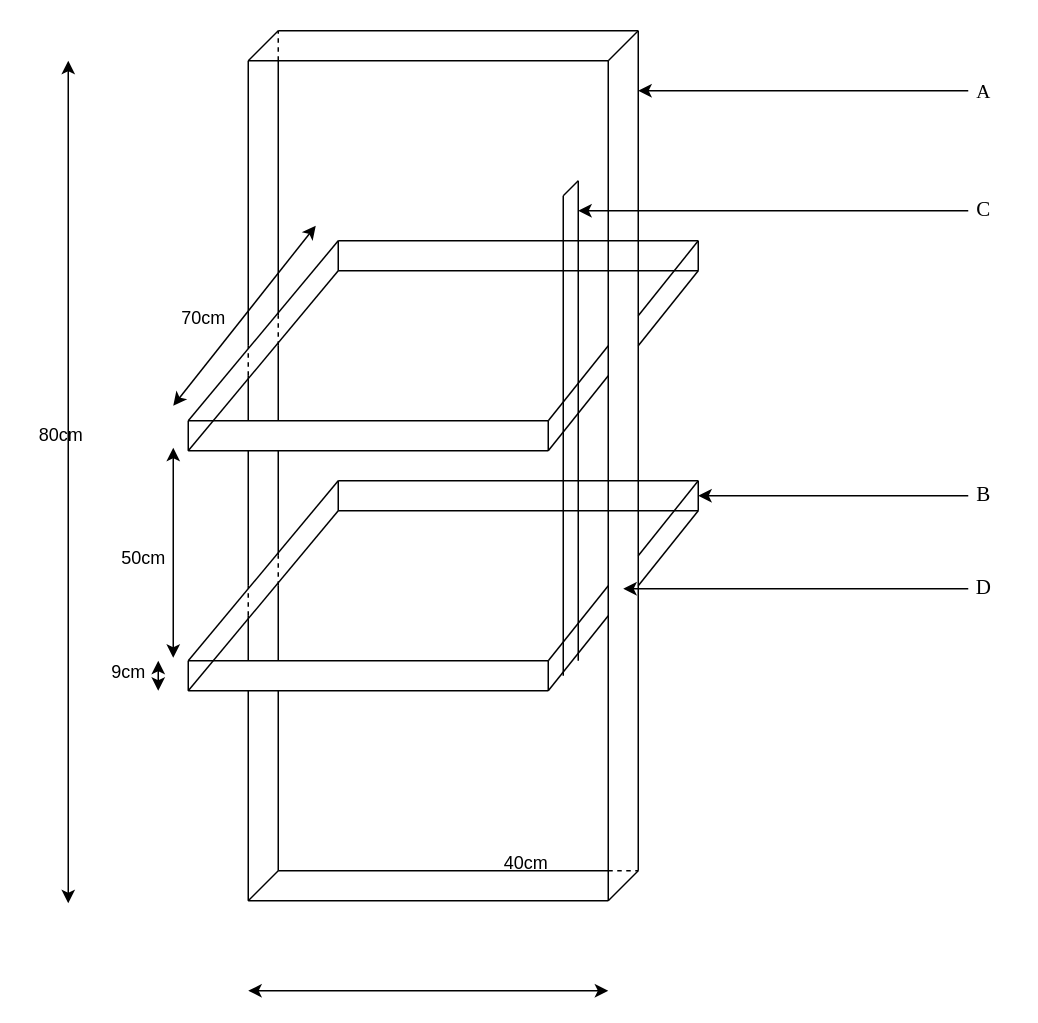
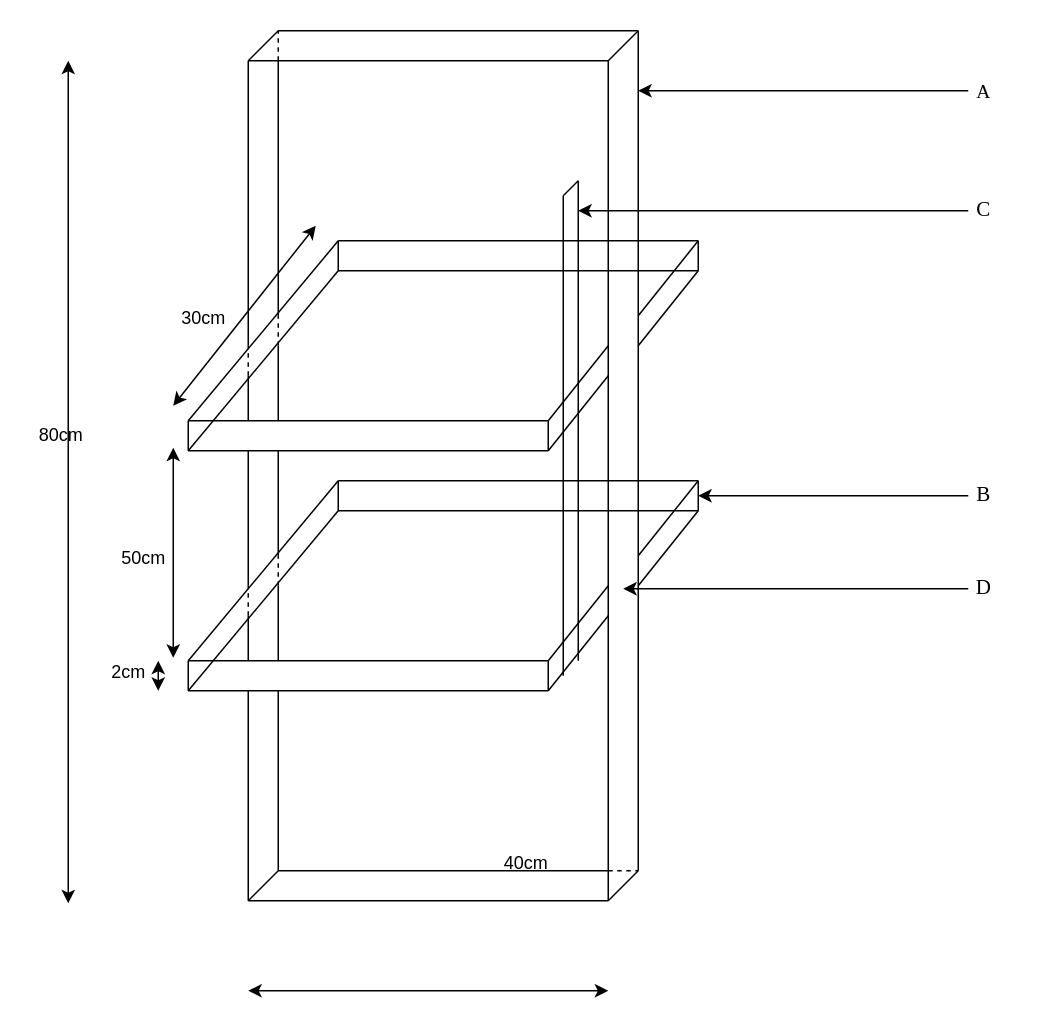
node "70cm": label "70cm" -> "30cm"
node "9cm": label "9cm" -> "2cm"
